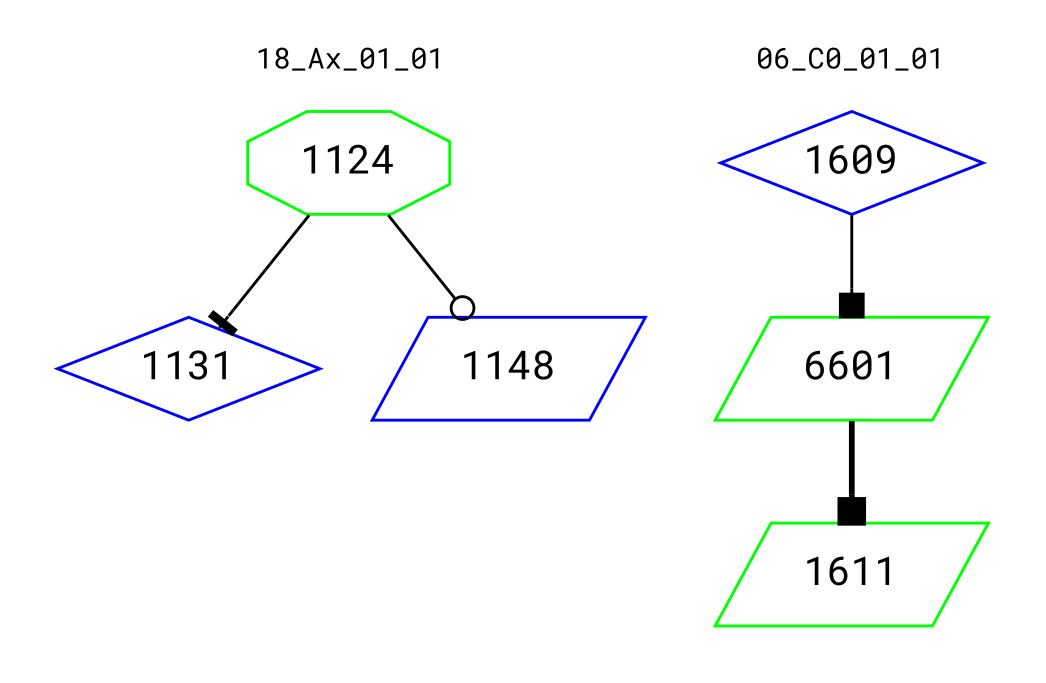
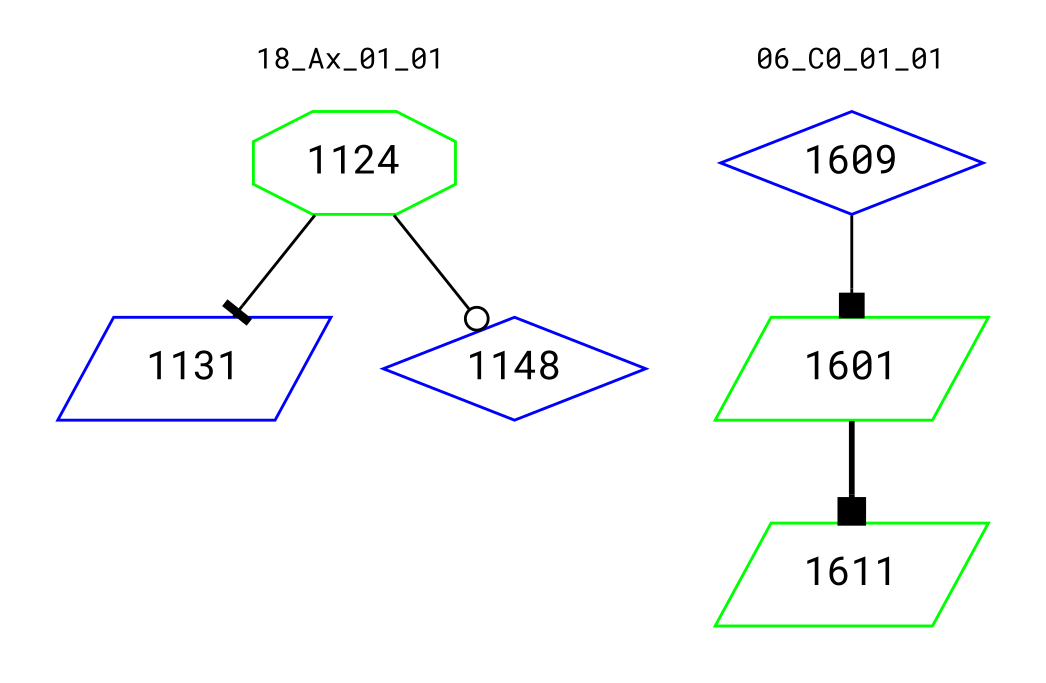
node "1131": shape diamond -> parallelogram
node "1148": shape parallelogram -> diamond
node "6601": label "6601" -> "1601"
